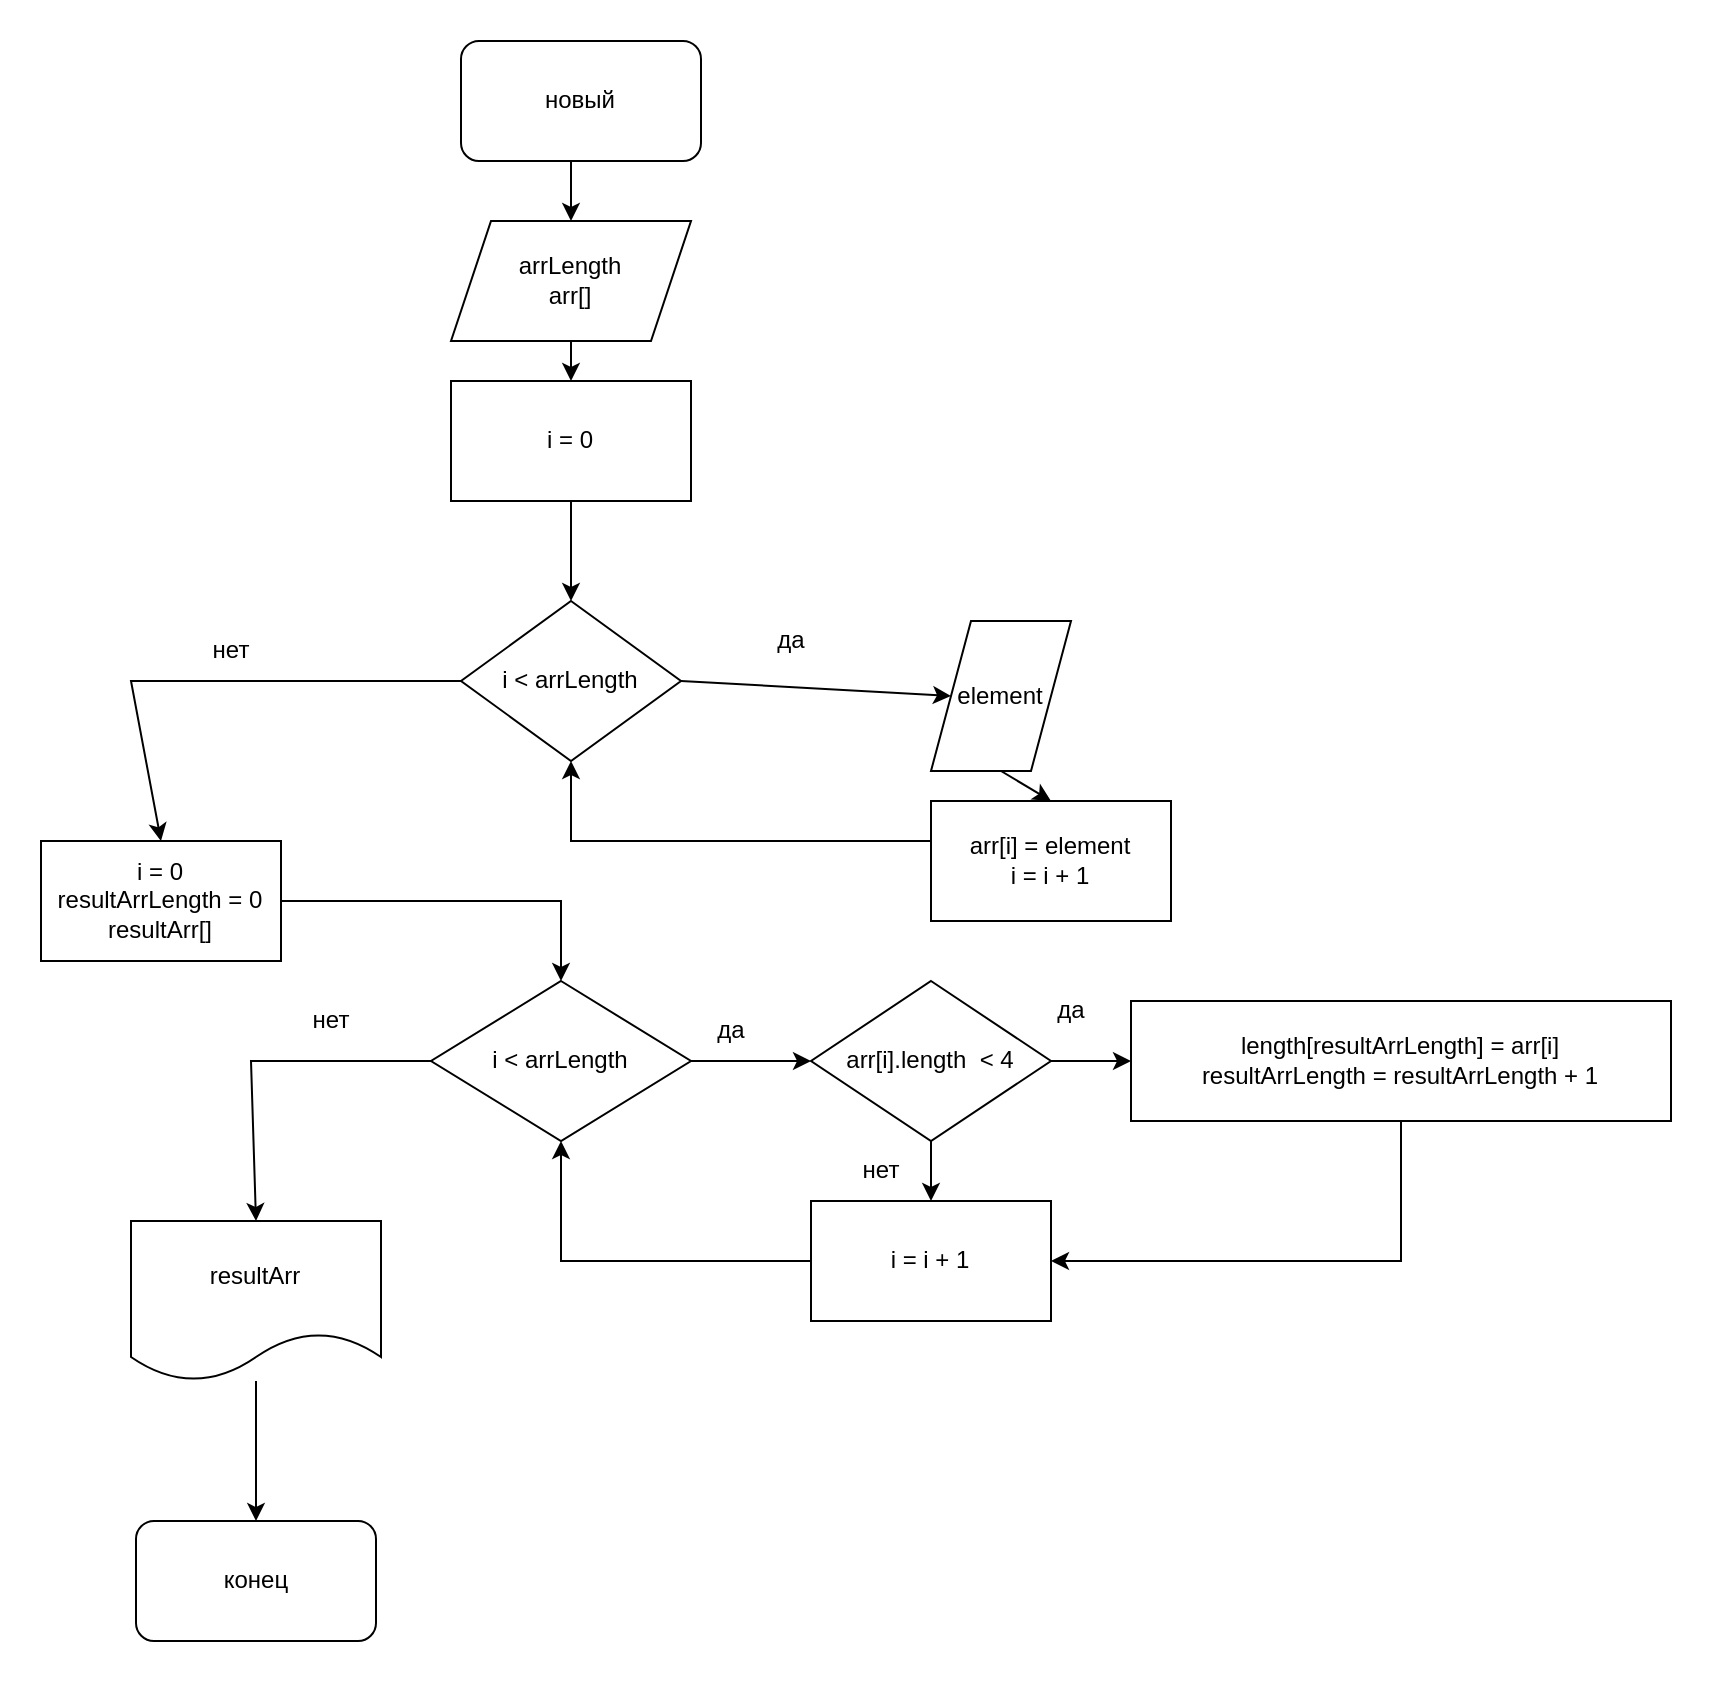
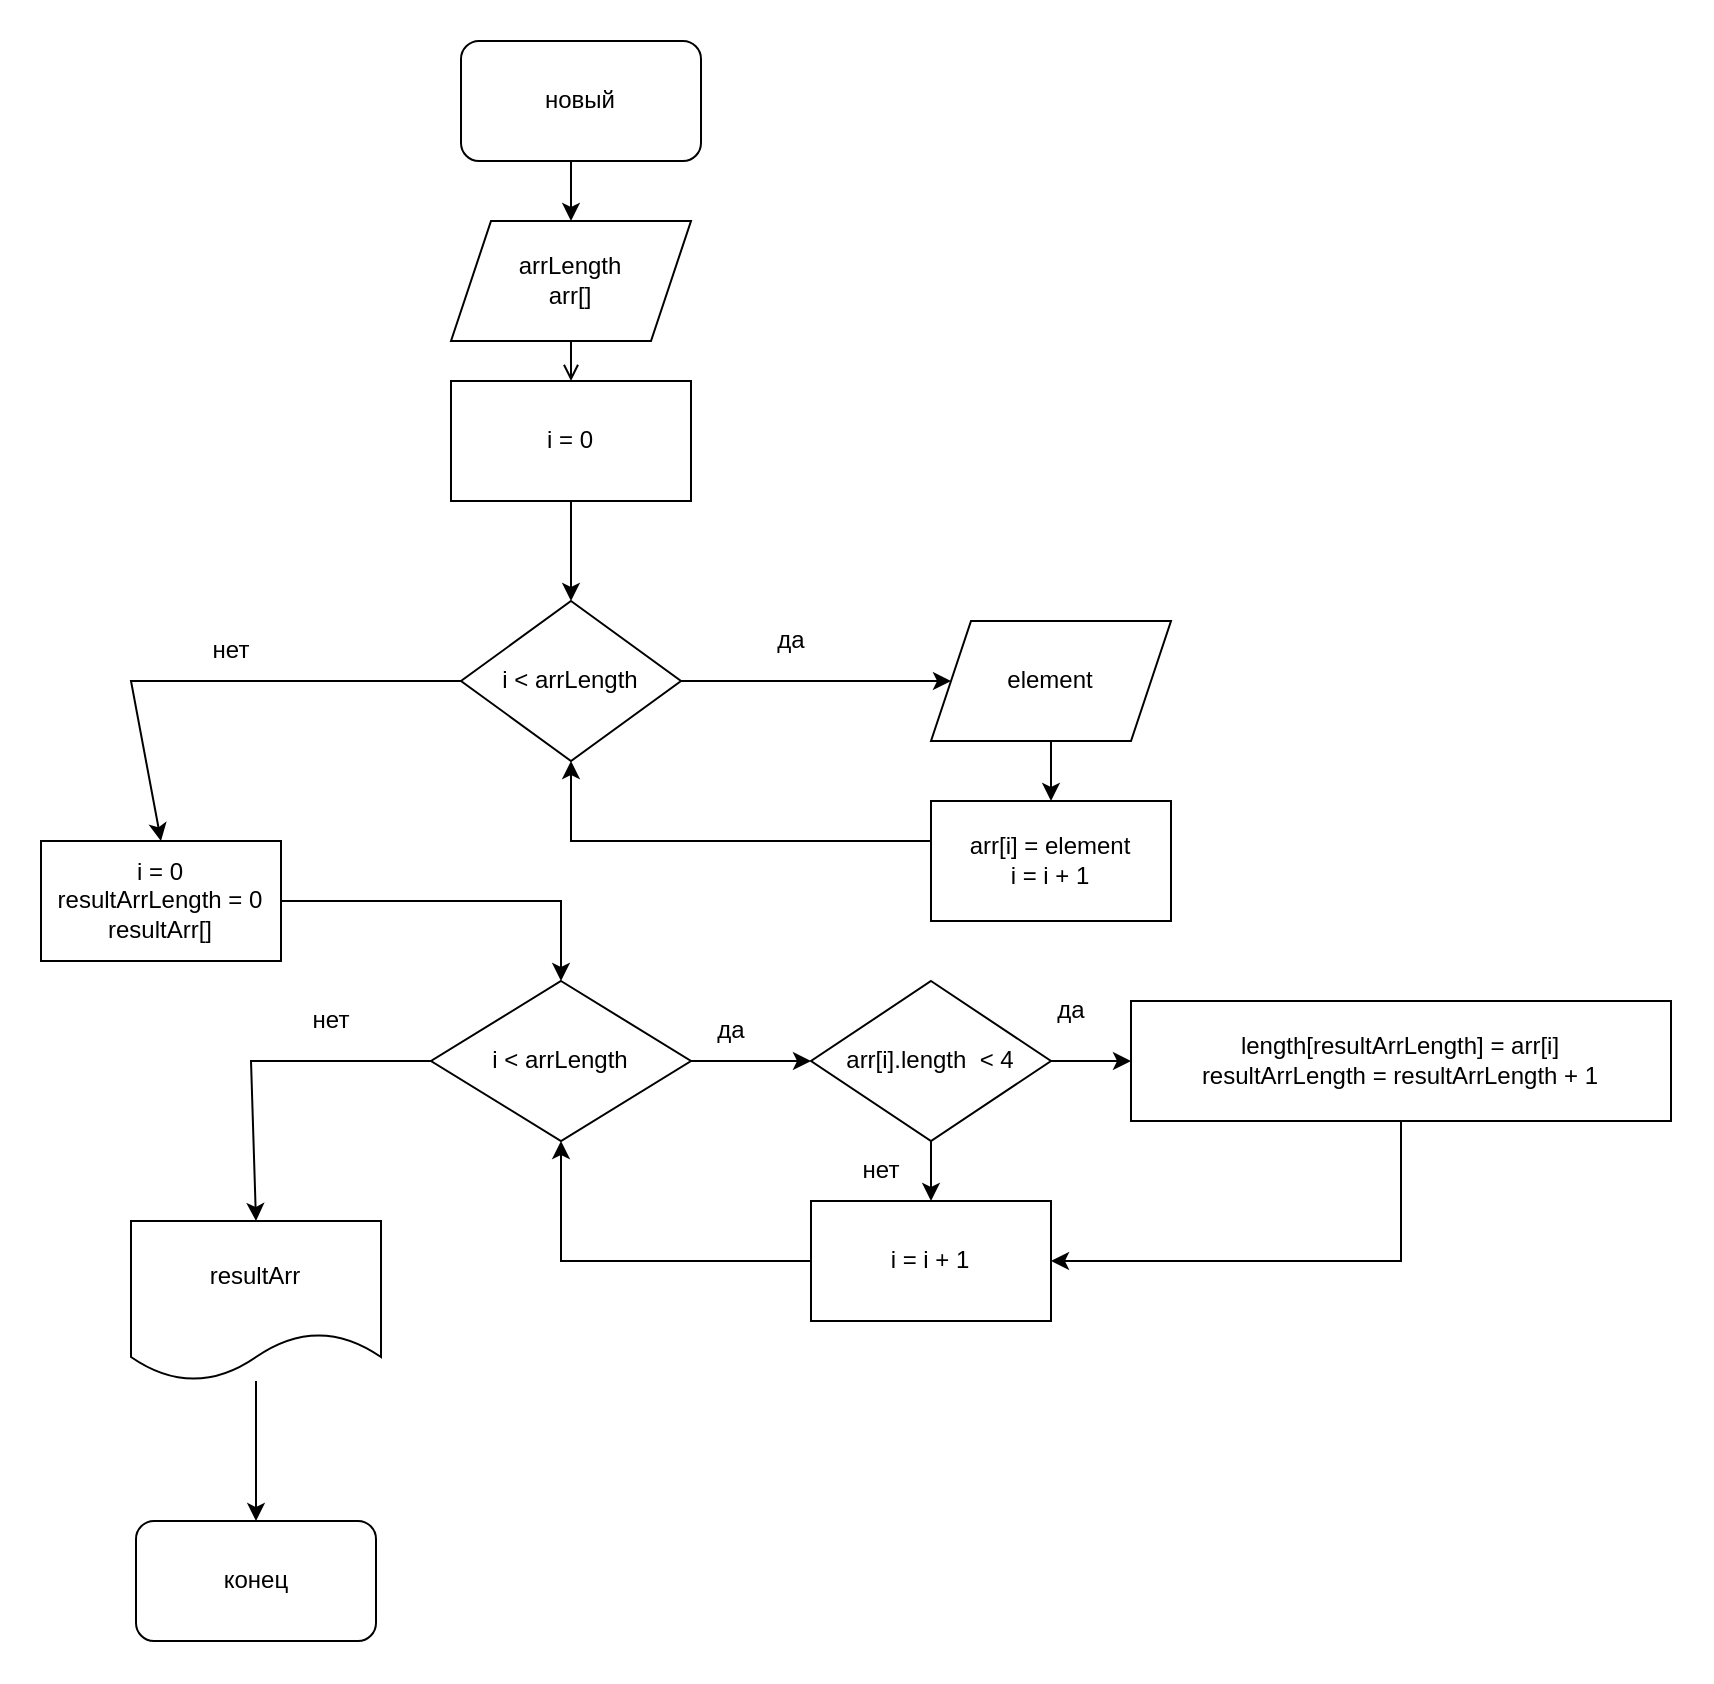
edge "arrLength arr[]" -> "i = 0": arrowhead classic -> open
node "element": size 140x150 -> 240x120
